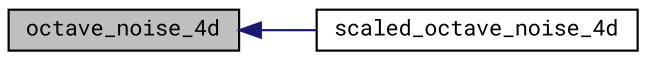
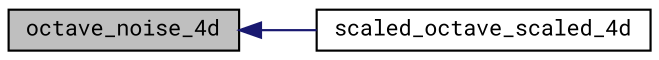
node "scaled_octave_noise_4d": label "scaled_octave_noise_4d" -> "scaled_octave_scaled_4d"
